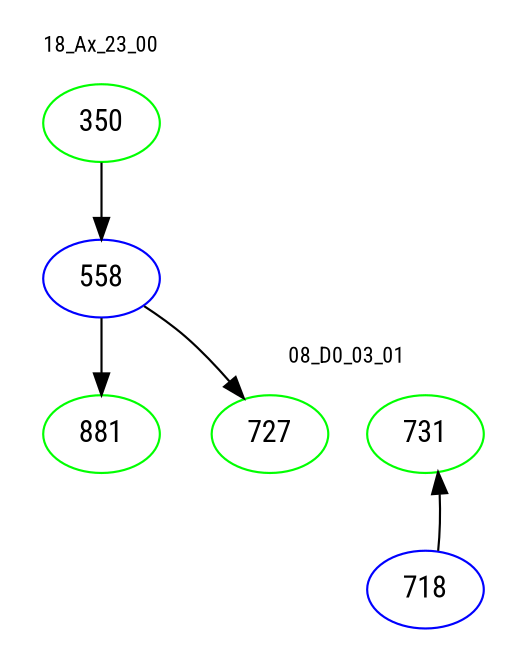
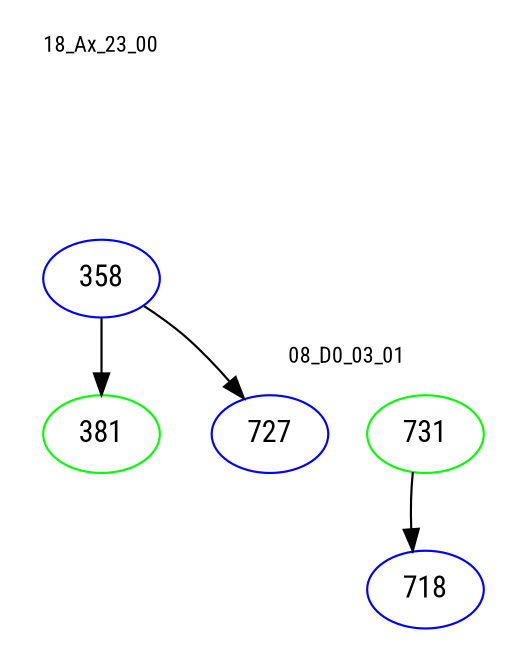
node "350": removed
node "558": label "558" -> "358"
node "881": label "881" -> "381"
node "727": color green -> blue
edge "718" -> "731": reversed
